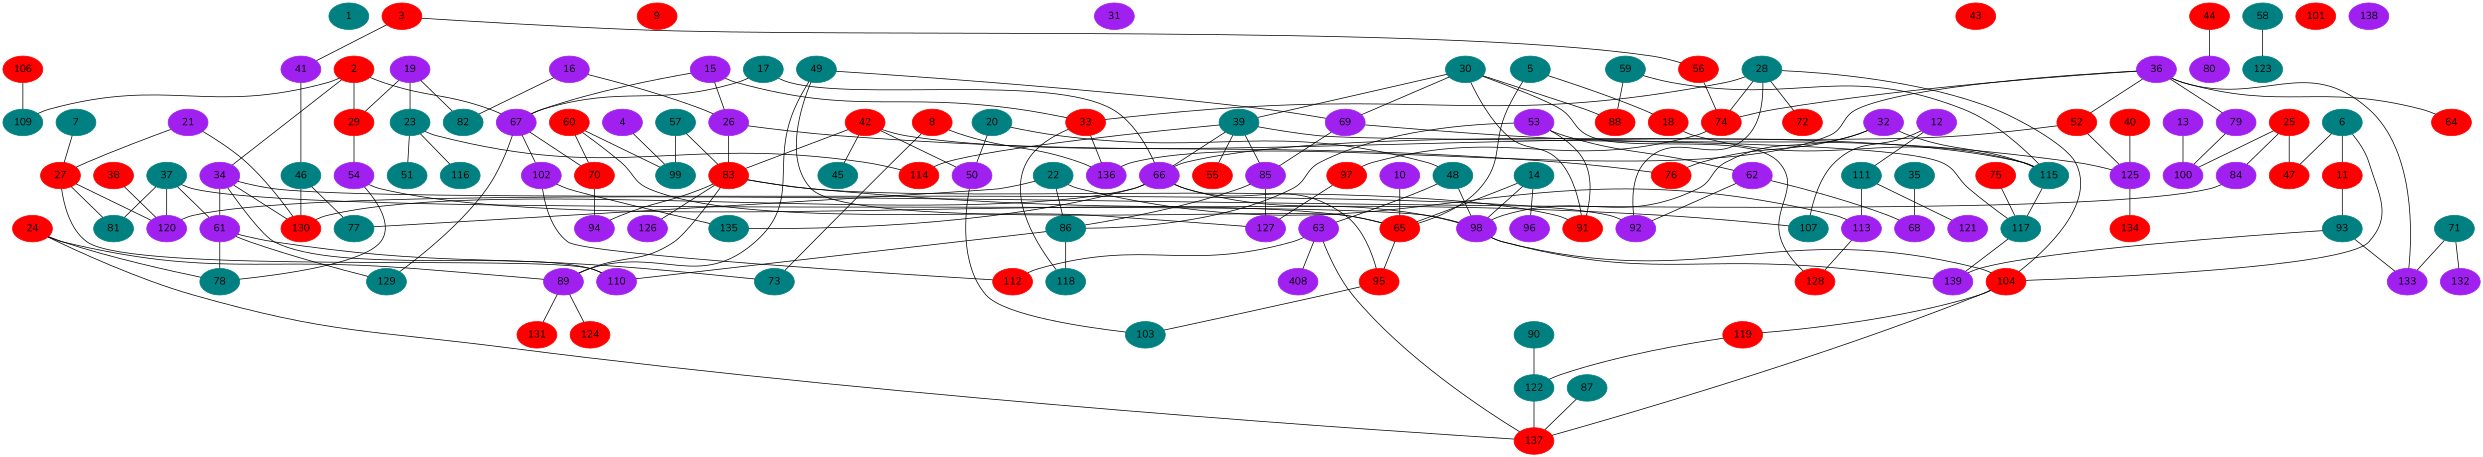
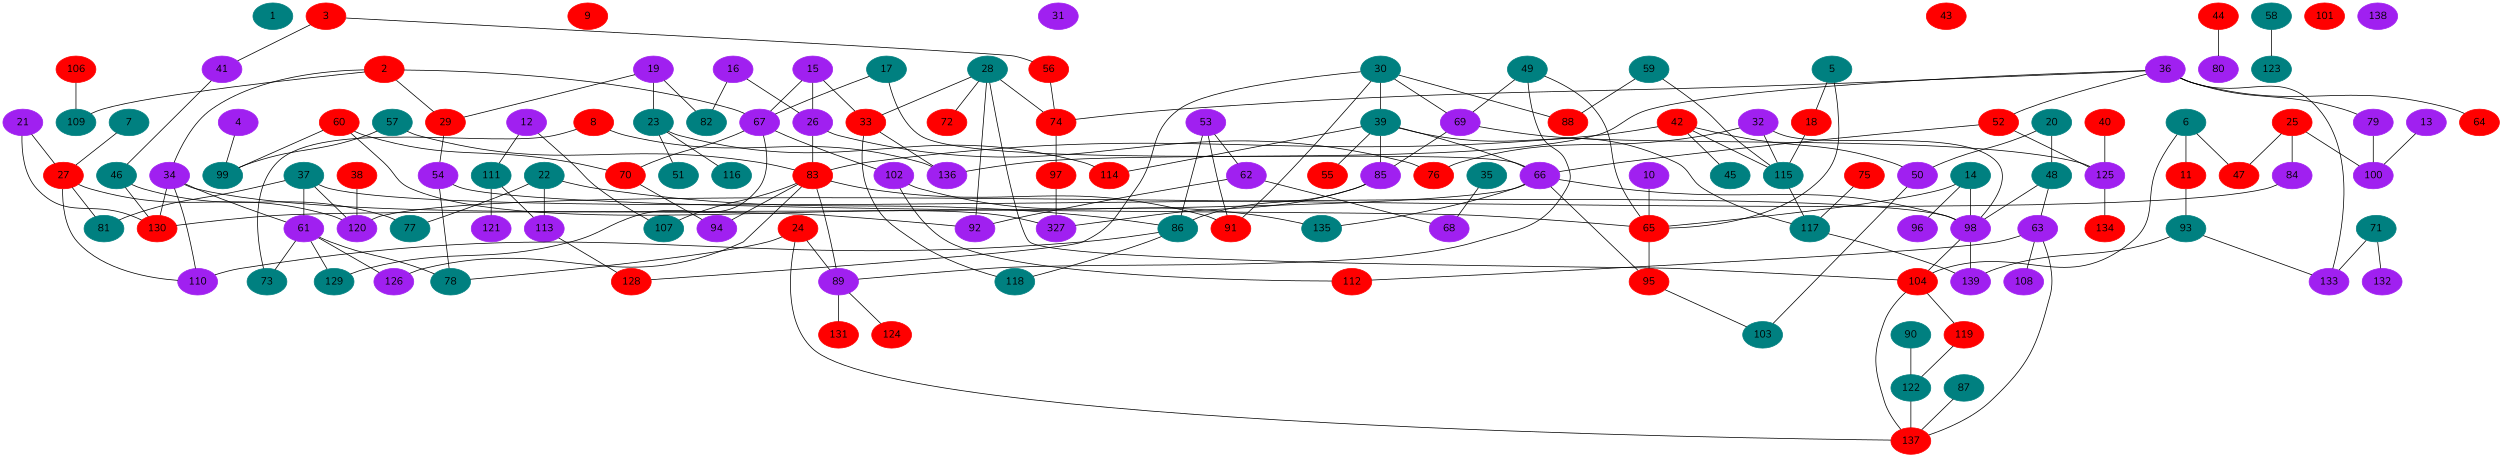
node "127": label "127" -> "327"
edge "61" -- "126": added
node "408": label "408" -> "108"
